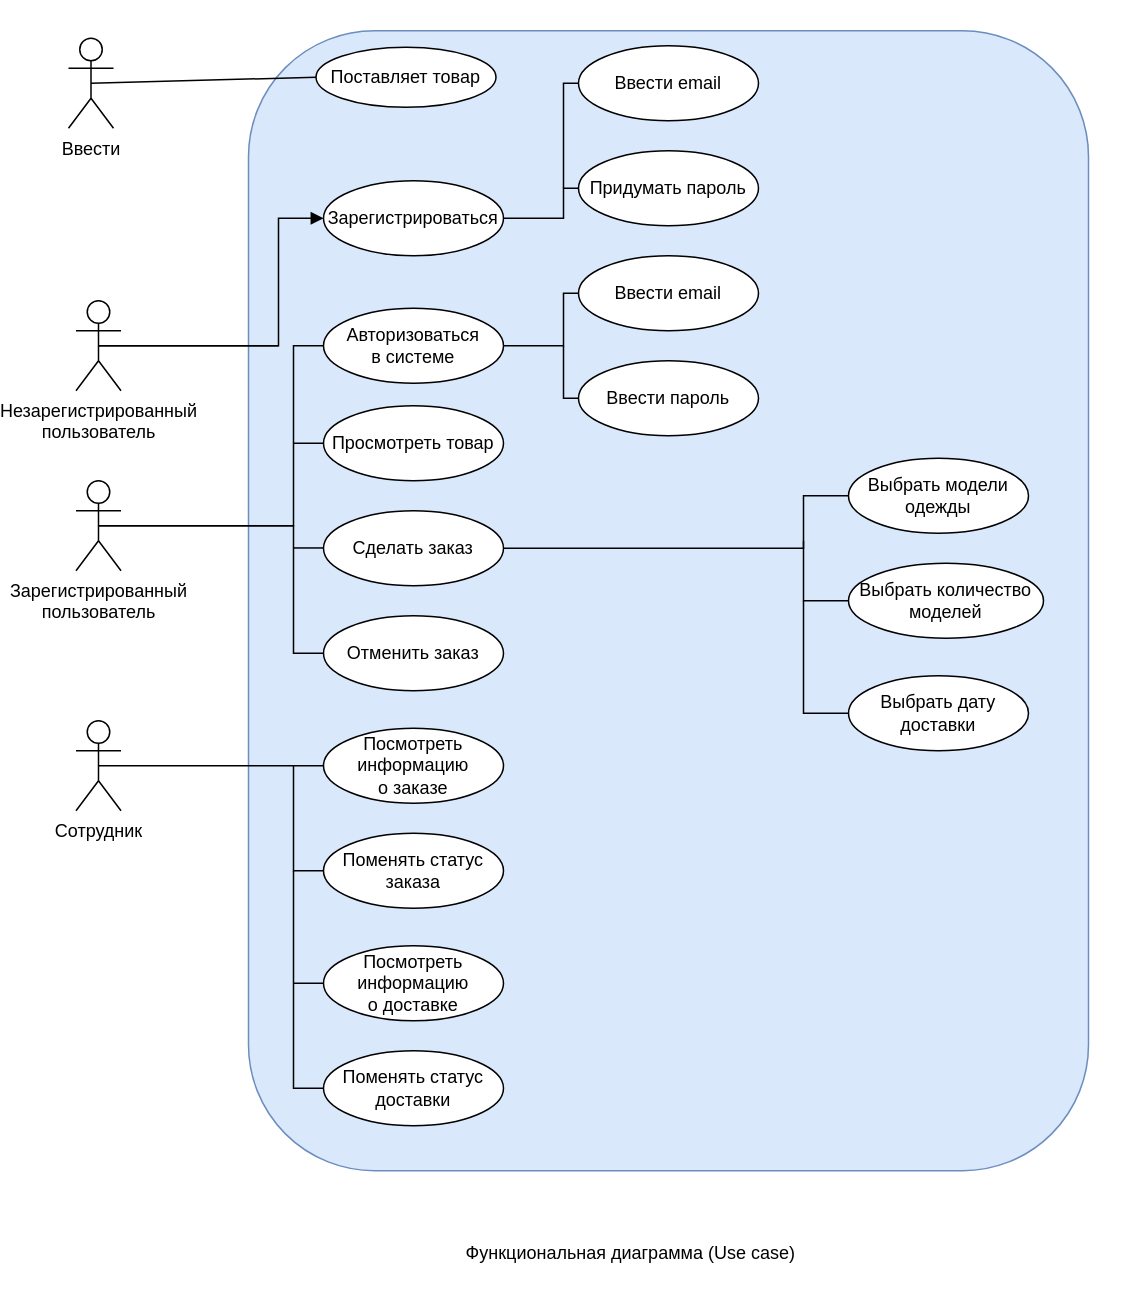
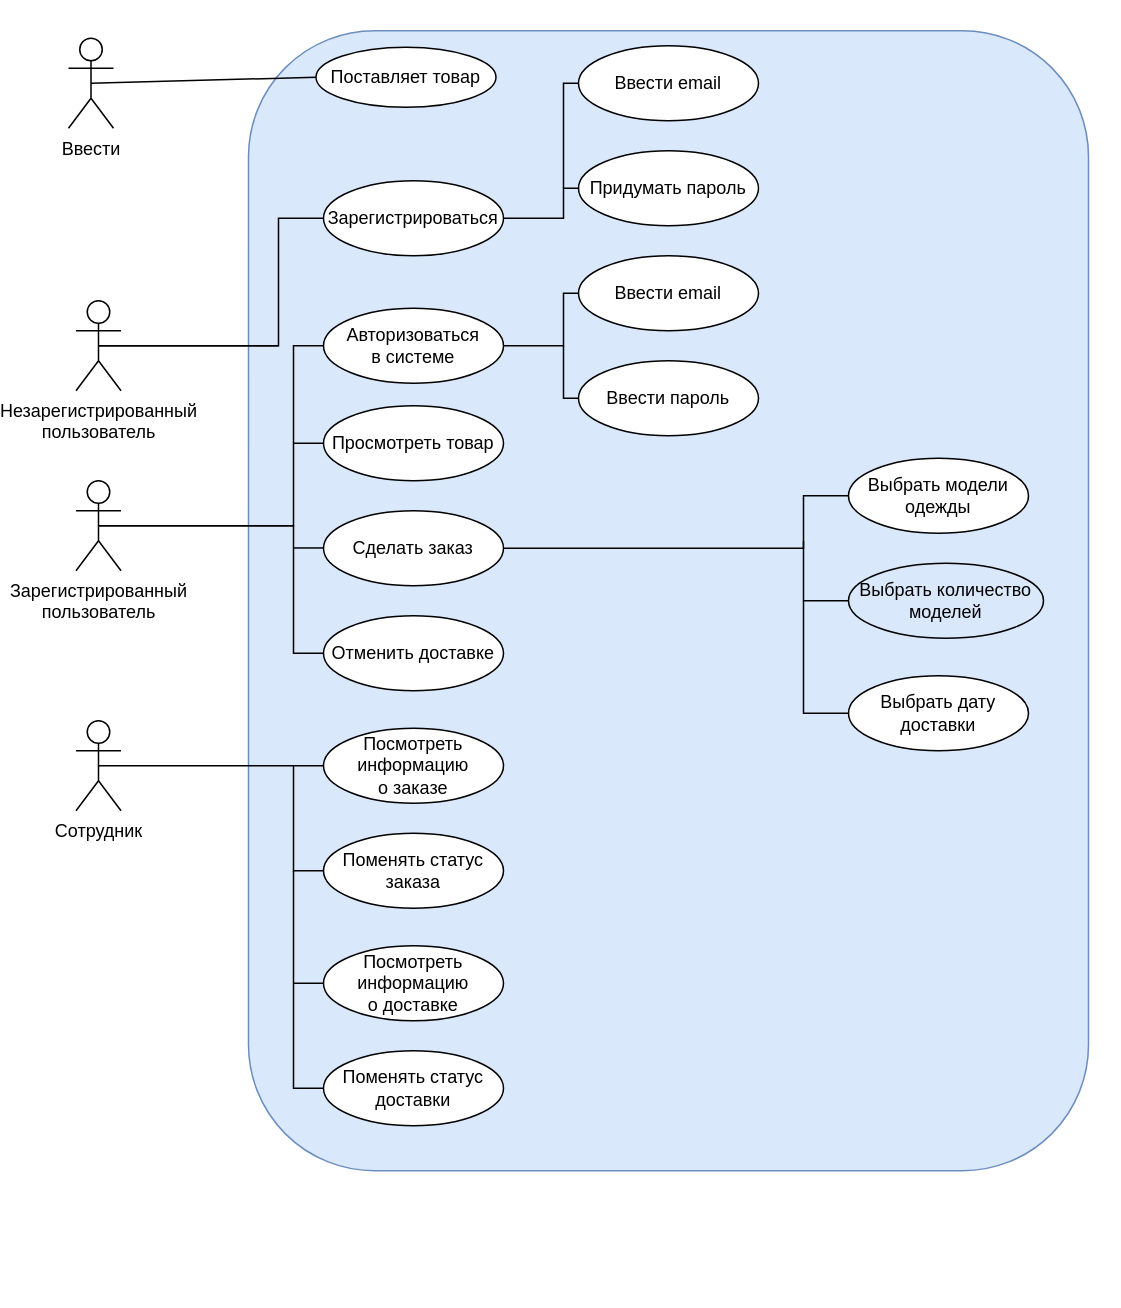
edge "Незарегистрированный пользователь" -> "Зарегистрироваться": arrowhead block -> none
node "Выбрать количество моделей": fillcolor #ffffff -> #dae8fc
node "Отменить заказ": label "Отменить заказ" -> "Отменить доставке"
node "Функциональная диаграмма (Use case)": removed
